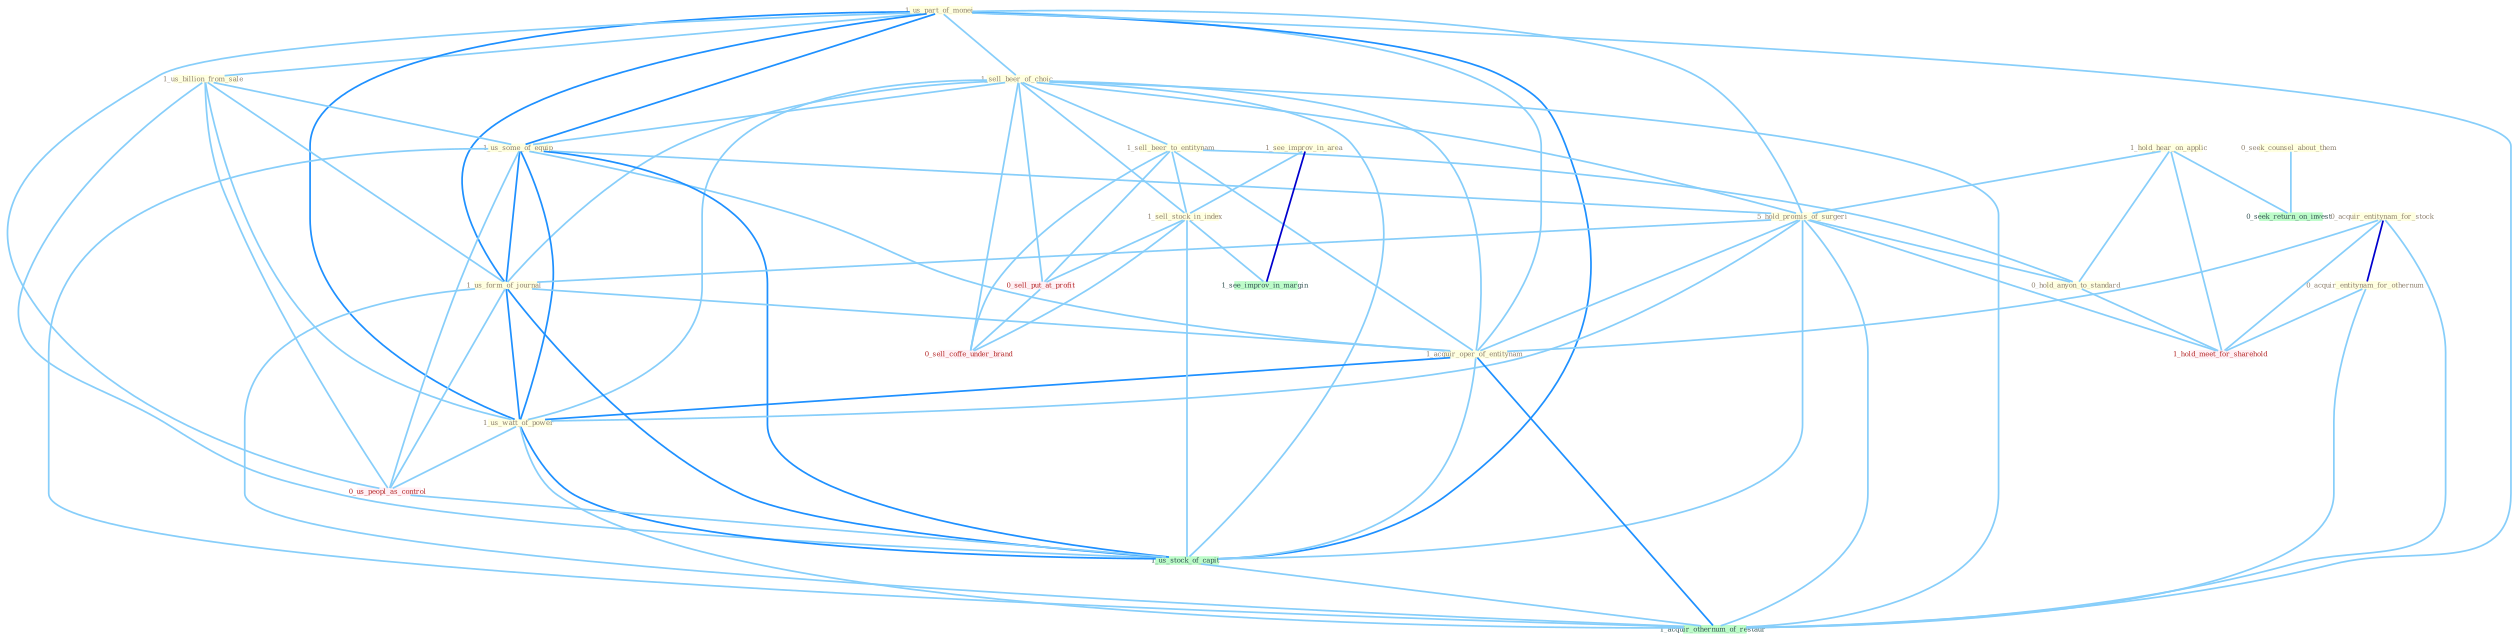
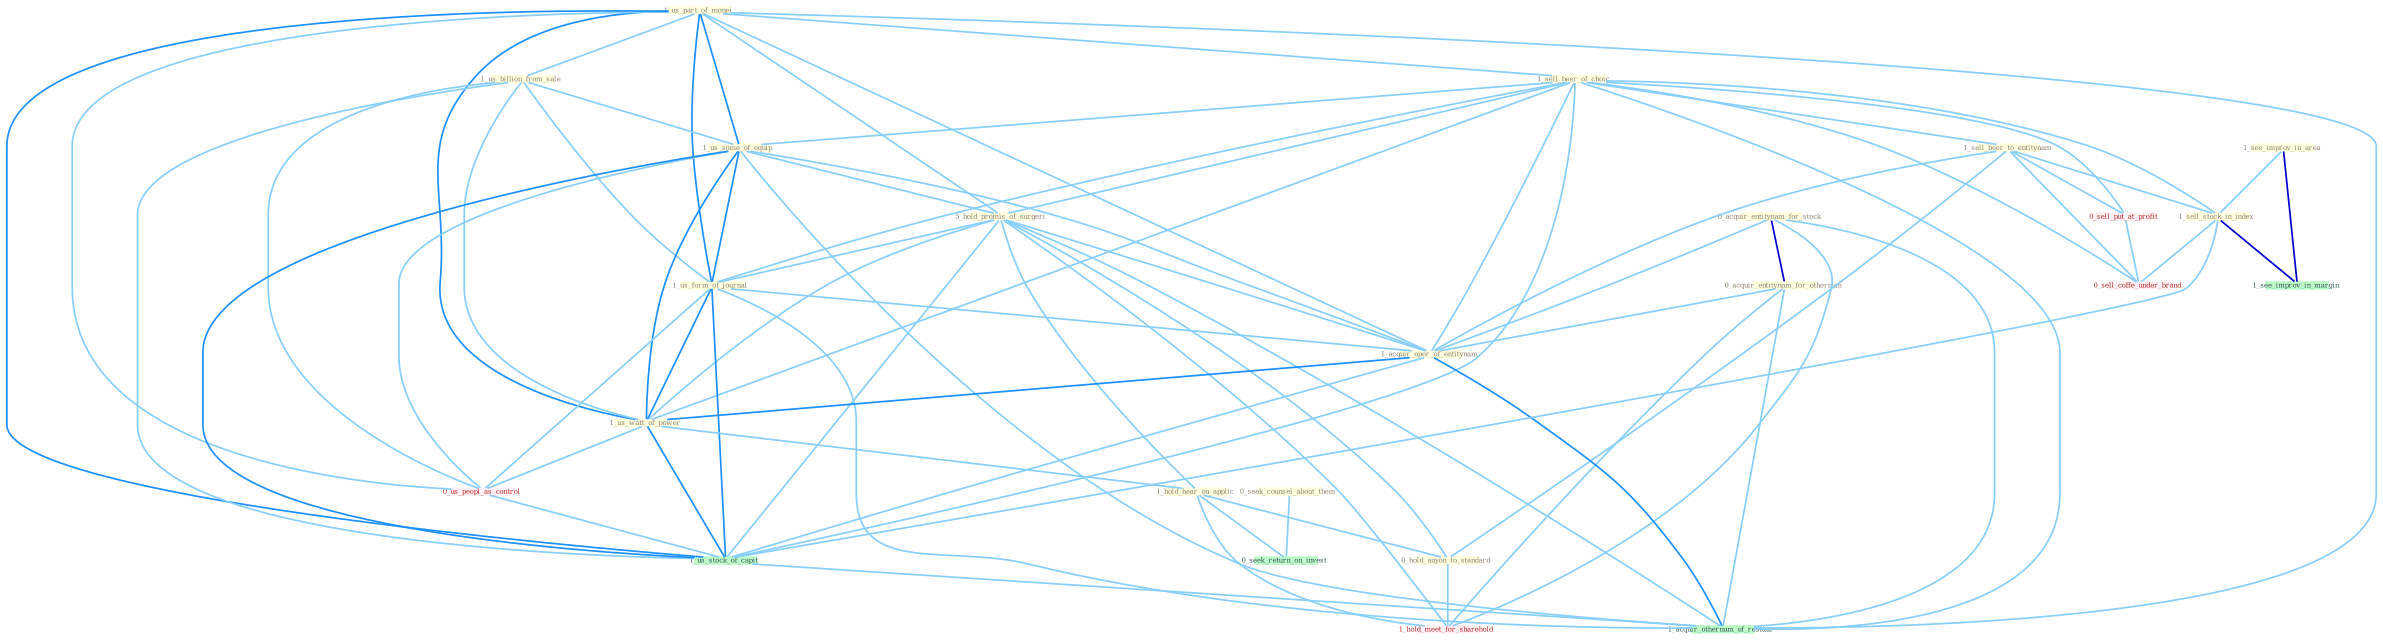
edge "1_sell_stock_in_index" -- "0_sell_put_at_profit": removed
edge "1_sell_stock_in_index" -- "1_see_improv_in_margin": color #87cefa -> #0000cd
edge "0_acquir_entitynam_for_othernum" -- "1_acquir_oper_of_entitynam": added
edge "1_us_watt_of_power" -- "1_acquir_othernum_of_restaur": now "1_us_watt_of_power" -- "1_hold_hear_on_applic"
